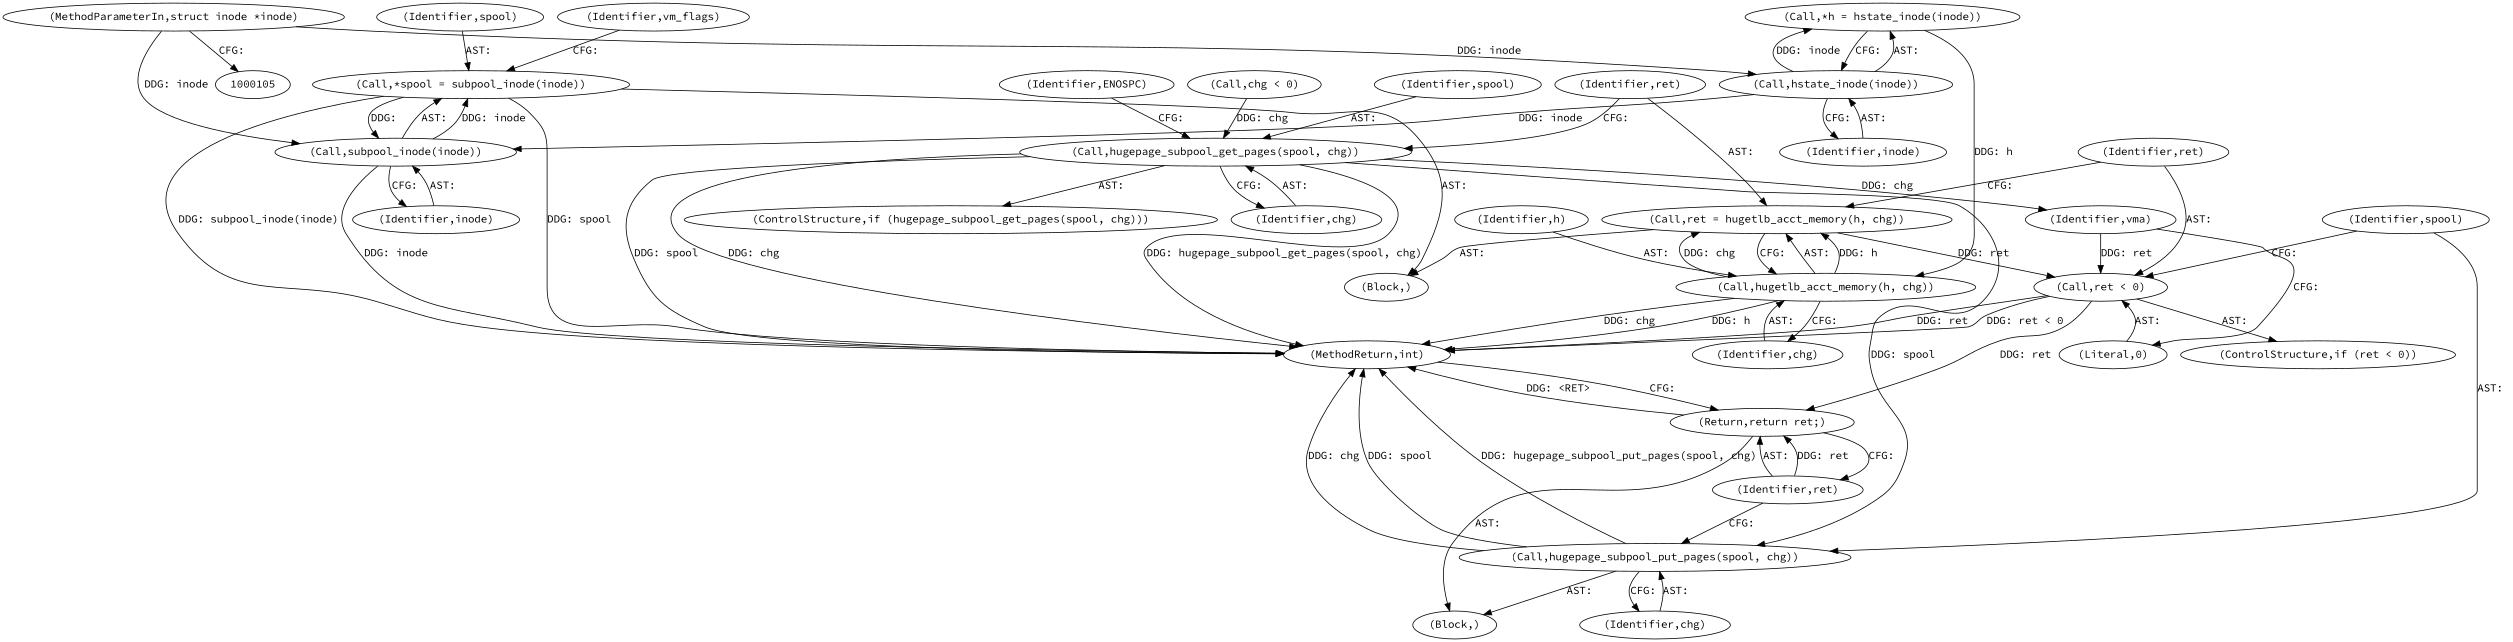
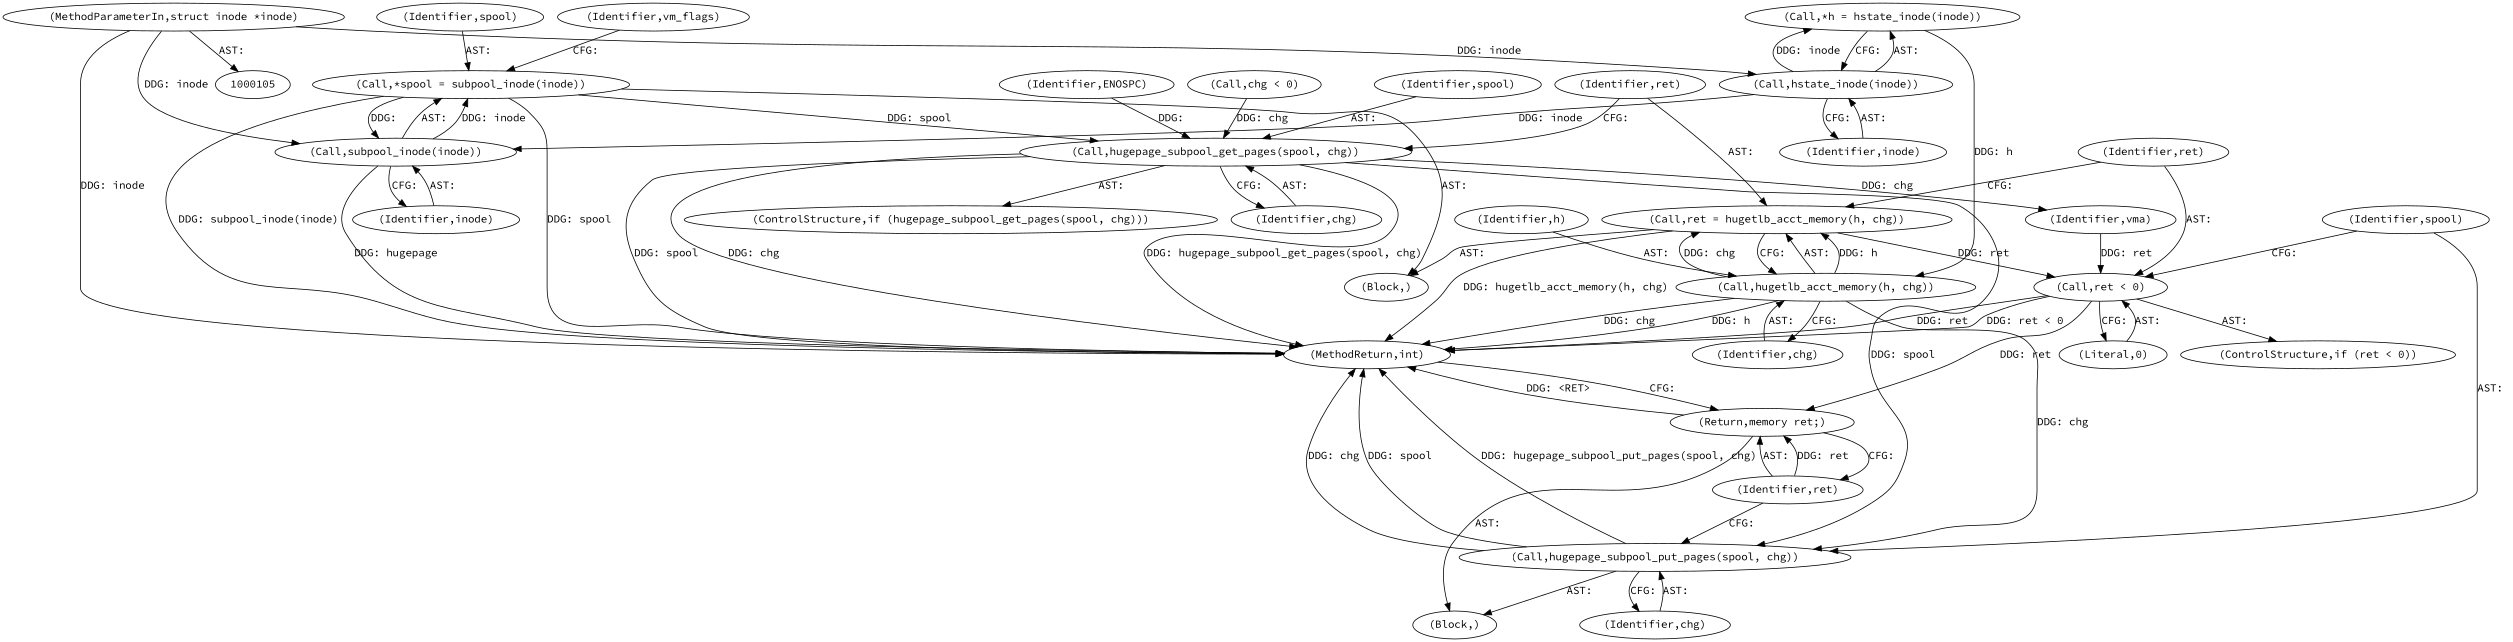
edge "(MethodParameterIn,struct inode *inode)" -> "1000105": label "CFG: " -> "AST: "
edge "(Call,*spool = subpool_inode(inode))" -> "(Call,hugepage_subpool_get_pages(spool, chg))": added, label "DDG: spool"
edge "(Identifier,ENOSPC)" -> "(Call,hugepage_subpool_get_pages(spool, chg))": label "CFG: " -> "DDG: "
edge "(Call,subpool_inode(inode))" -> "(MethodReturn,int)": label "DDG: inode" -> "DDG: hugepage"
edge "(Call,ret = hugetlb_acct_memory(h, chg))" -> "(MethodReturn,int)": added, label "DDG: hugetlb_acct_memory(h, chg)"
edge "(Identifier,vma)" -> "(Literal,0)": now "(Call,ret < 0)" -> "(Literal,0)"
edge "(MethodParameterIn,struct inode *inode)" -> "(MethodReturn,int)": added, label "DDG: inode"
node "(Return,return ret;)": label "(Return,return ret;)" -> "(Return,memory ret;)"
edge "(Call,hugetlb_acct_memory(h, chg))" -> "(Call,hugepage_subpool_put_pages(spool, chg))": added, label "DDG: chg"
